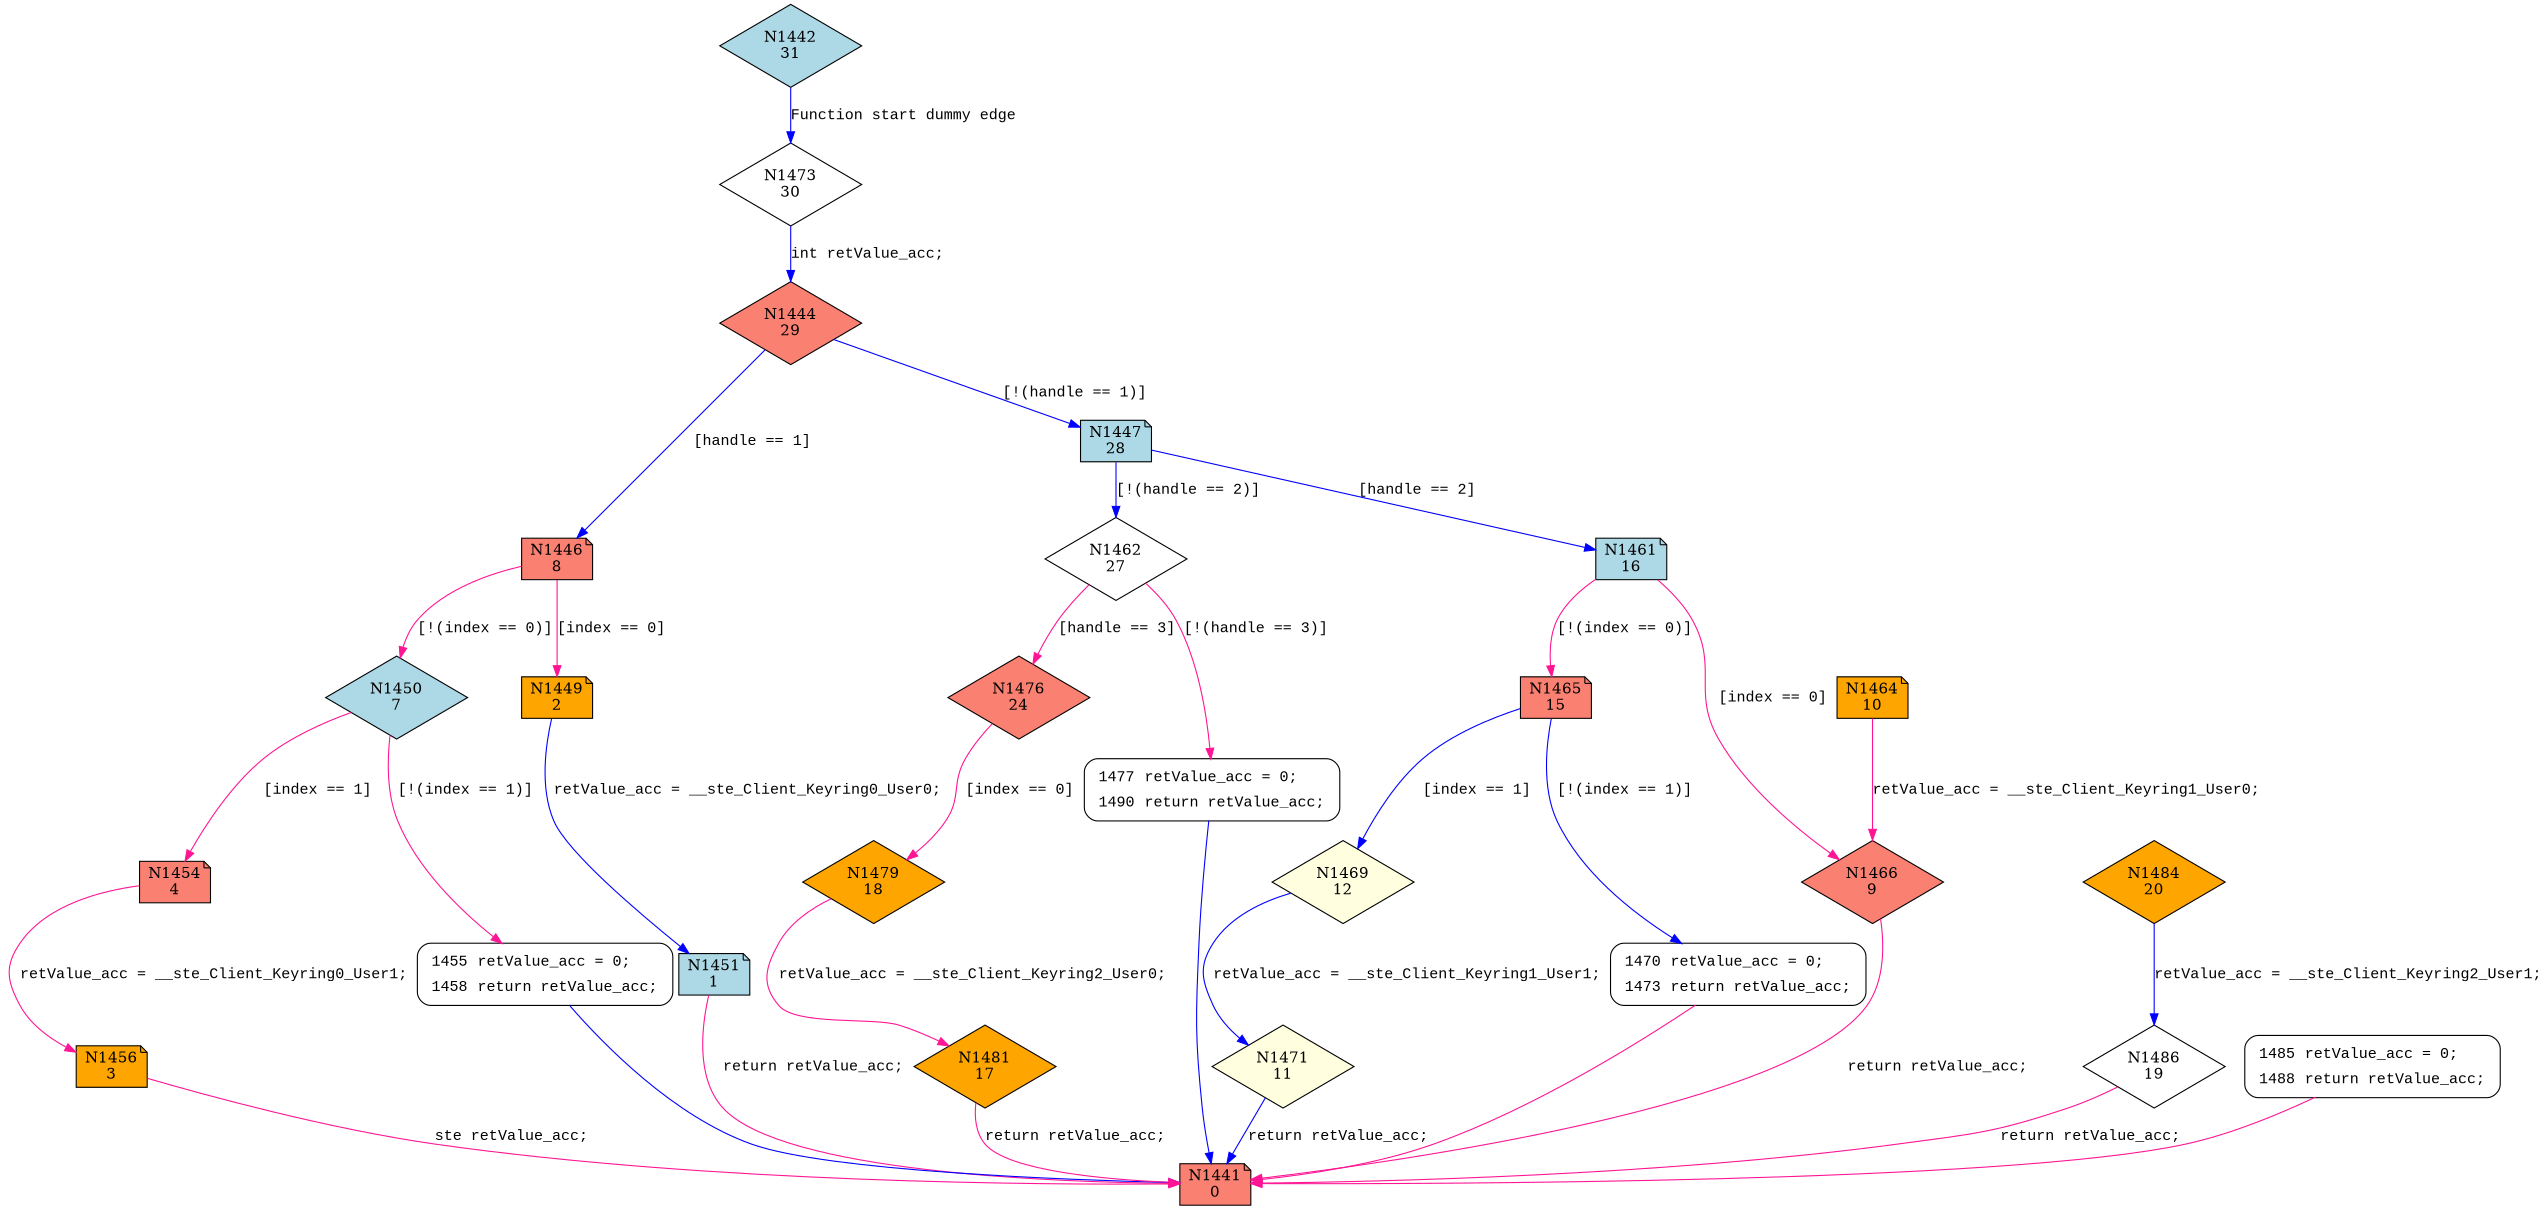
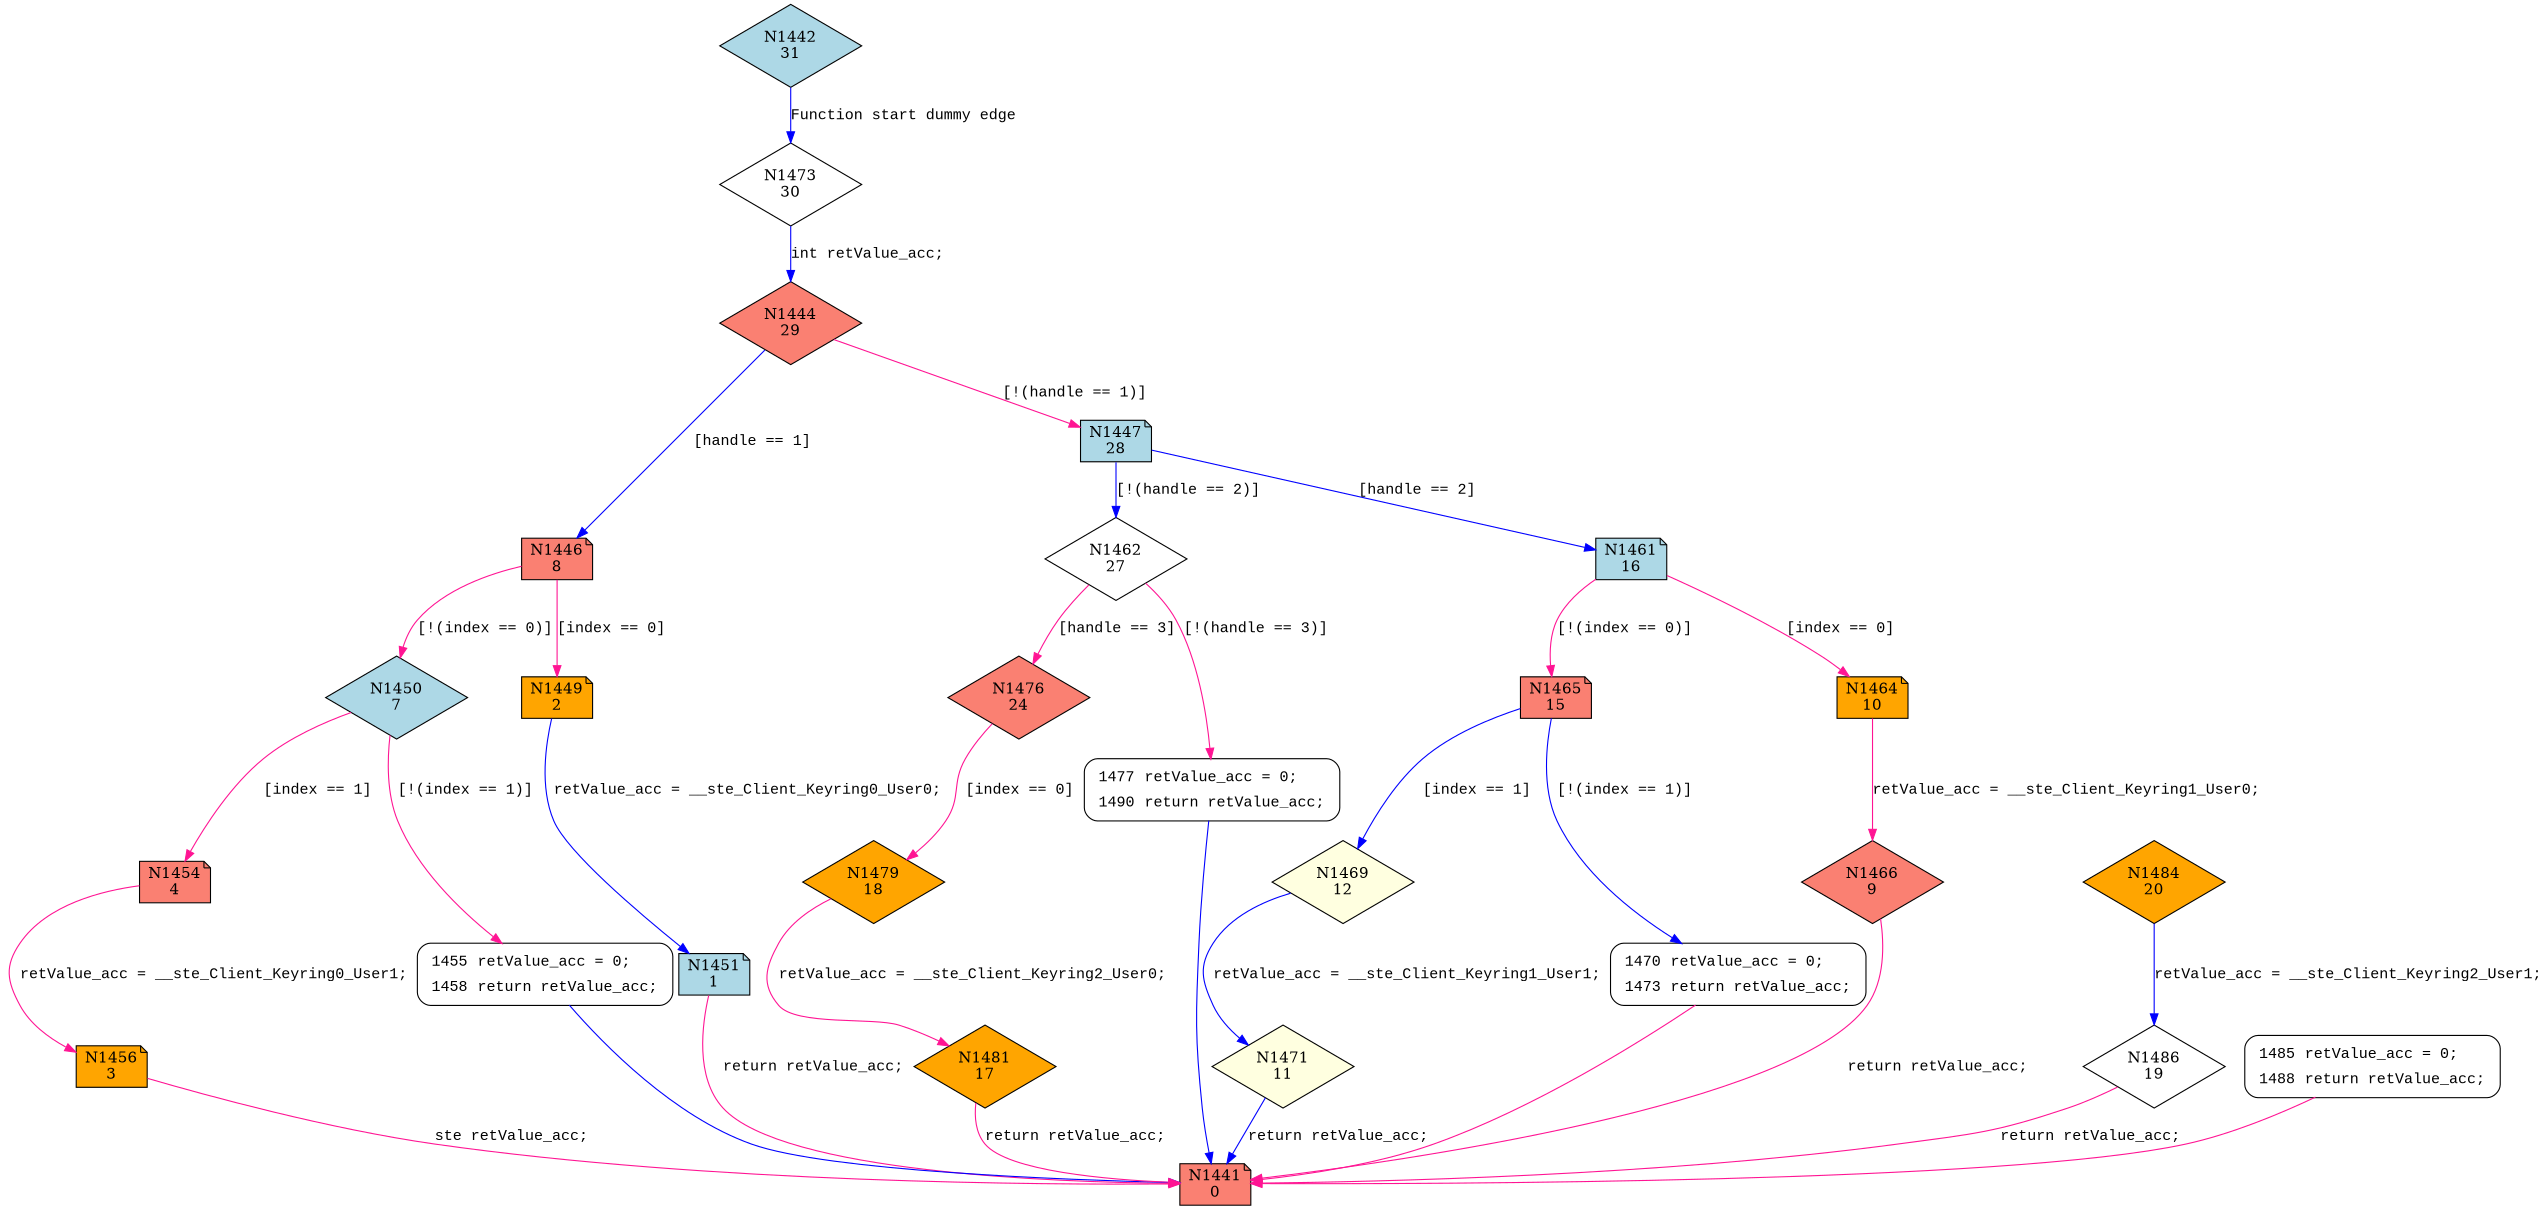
edge "N1444 29" -> "N1447 28": color blue -> deeppink
edge "N1461 16" -> "N1466 9": now "N1461 16" -> "N1464 10"
